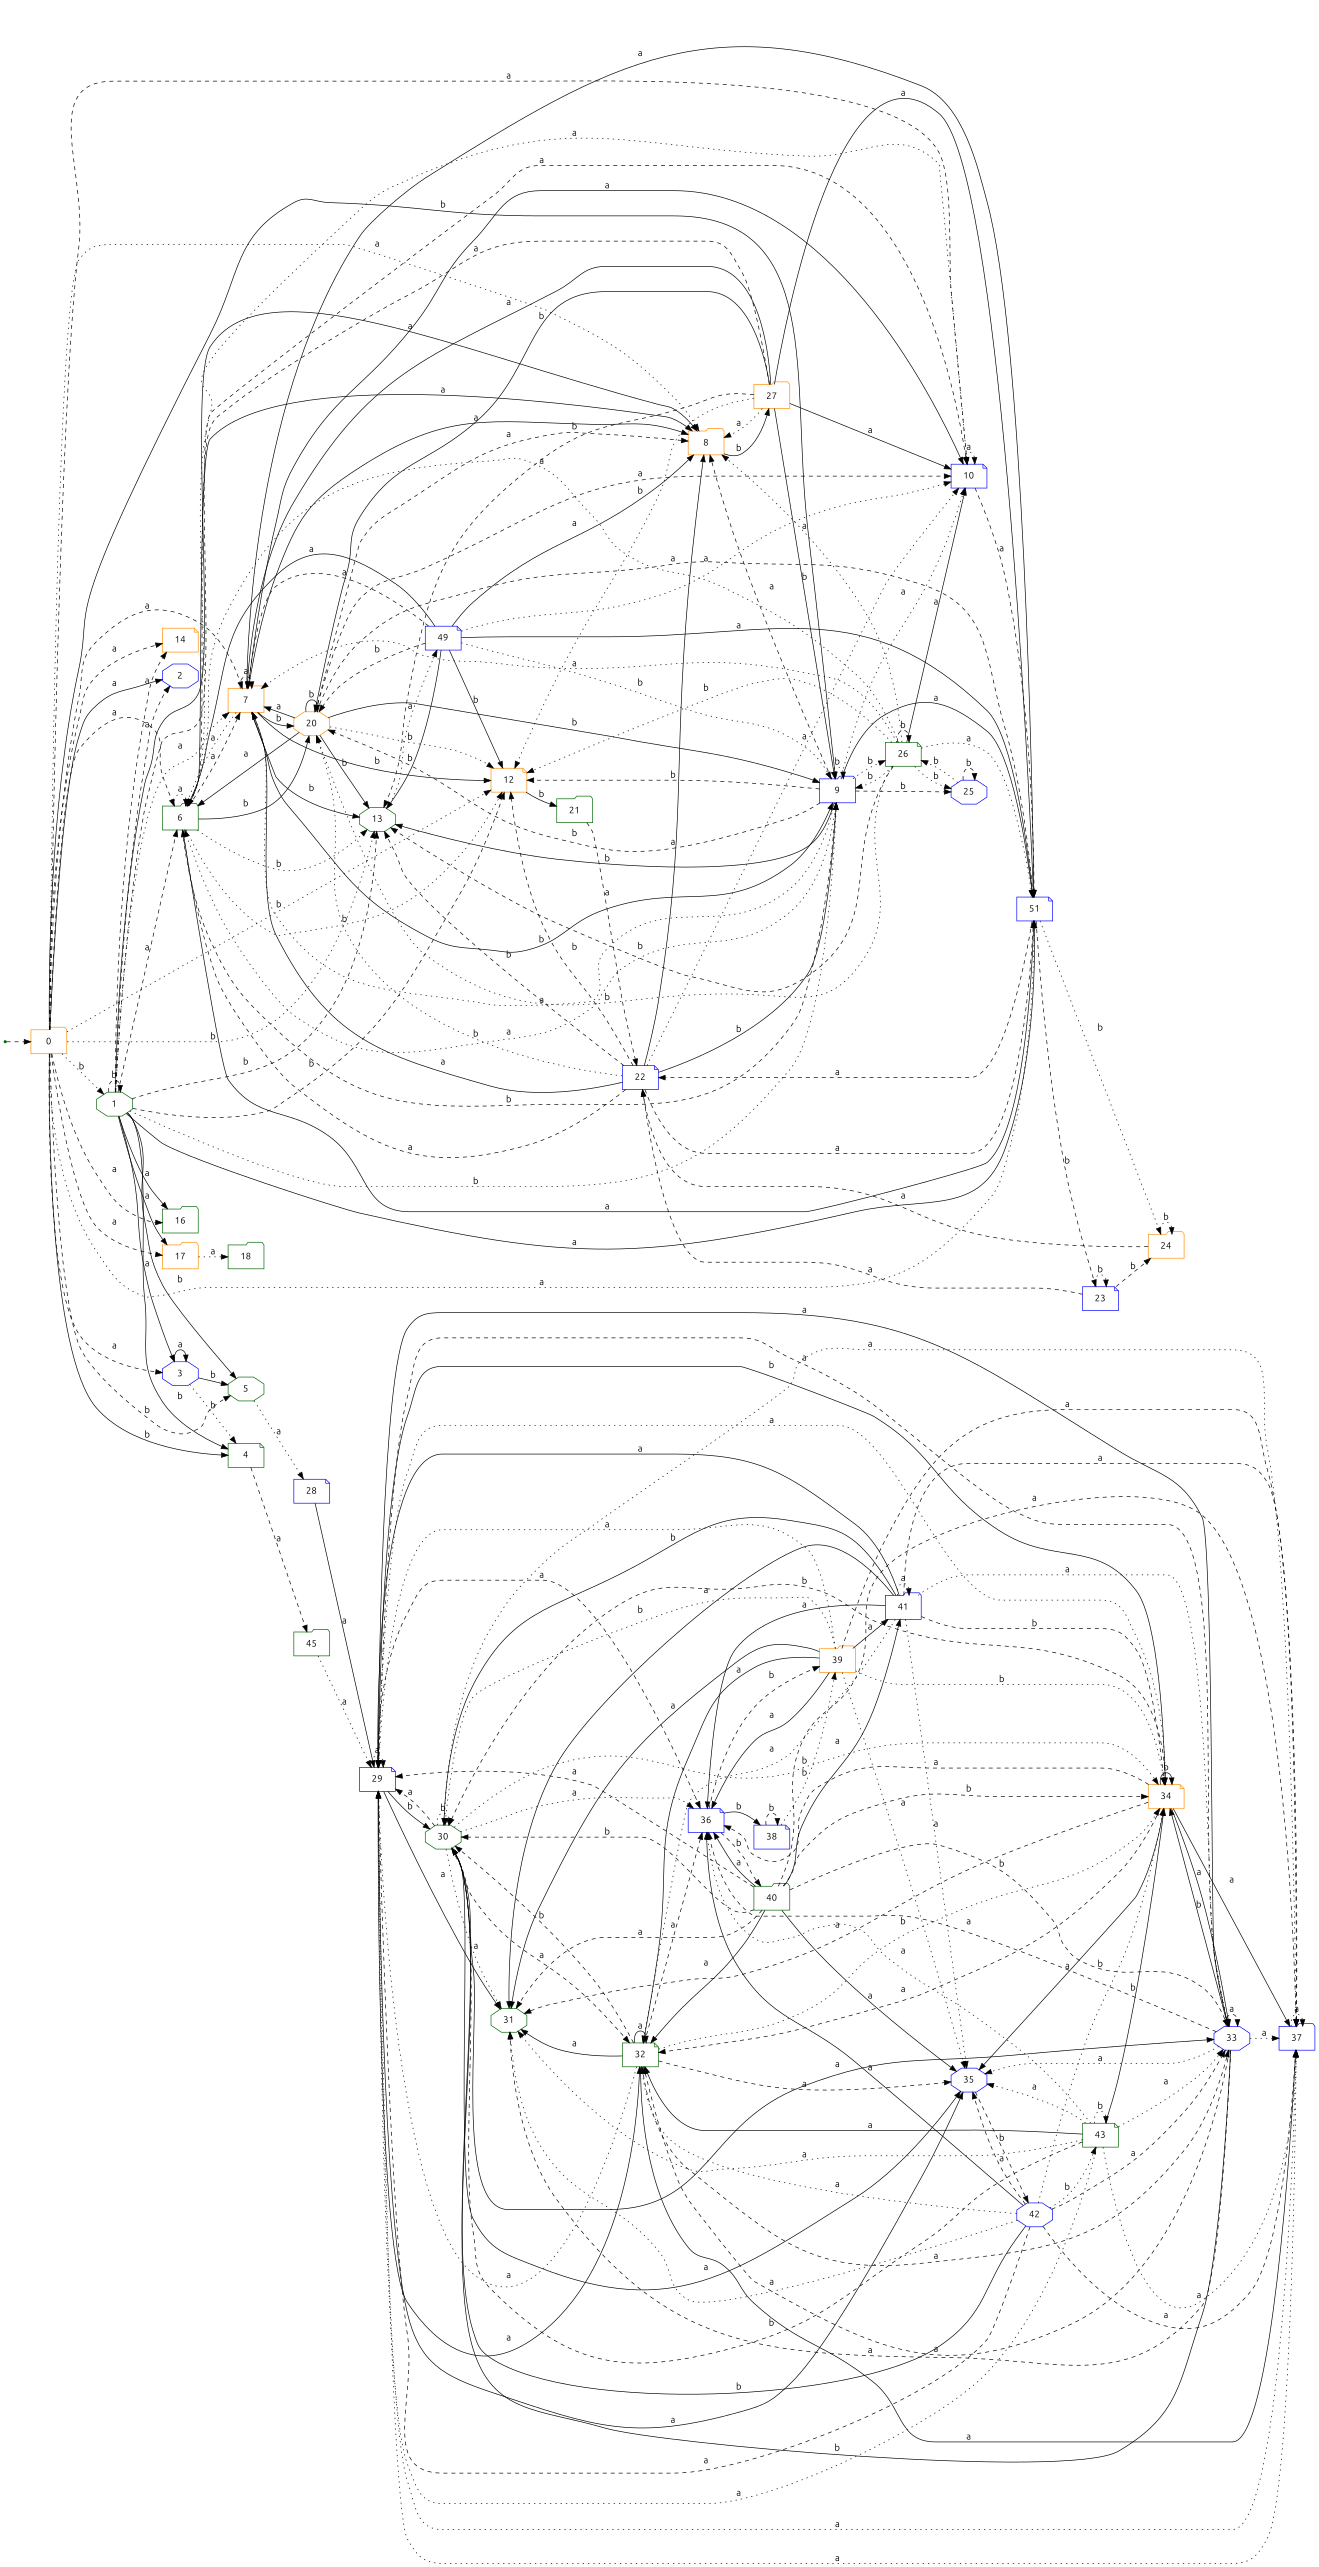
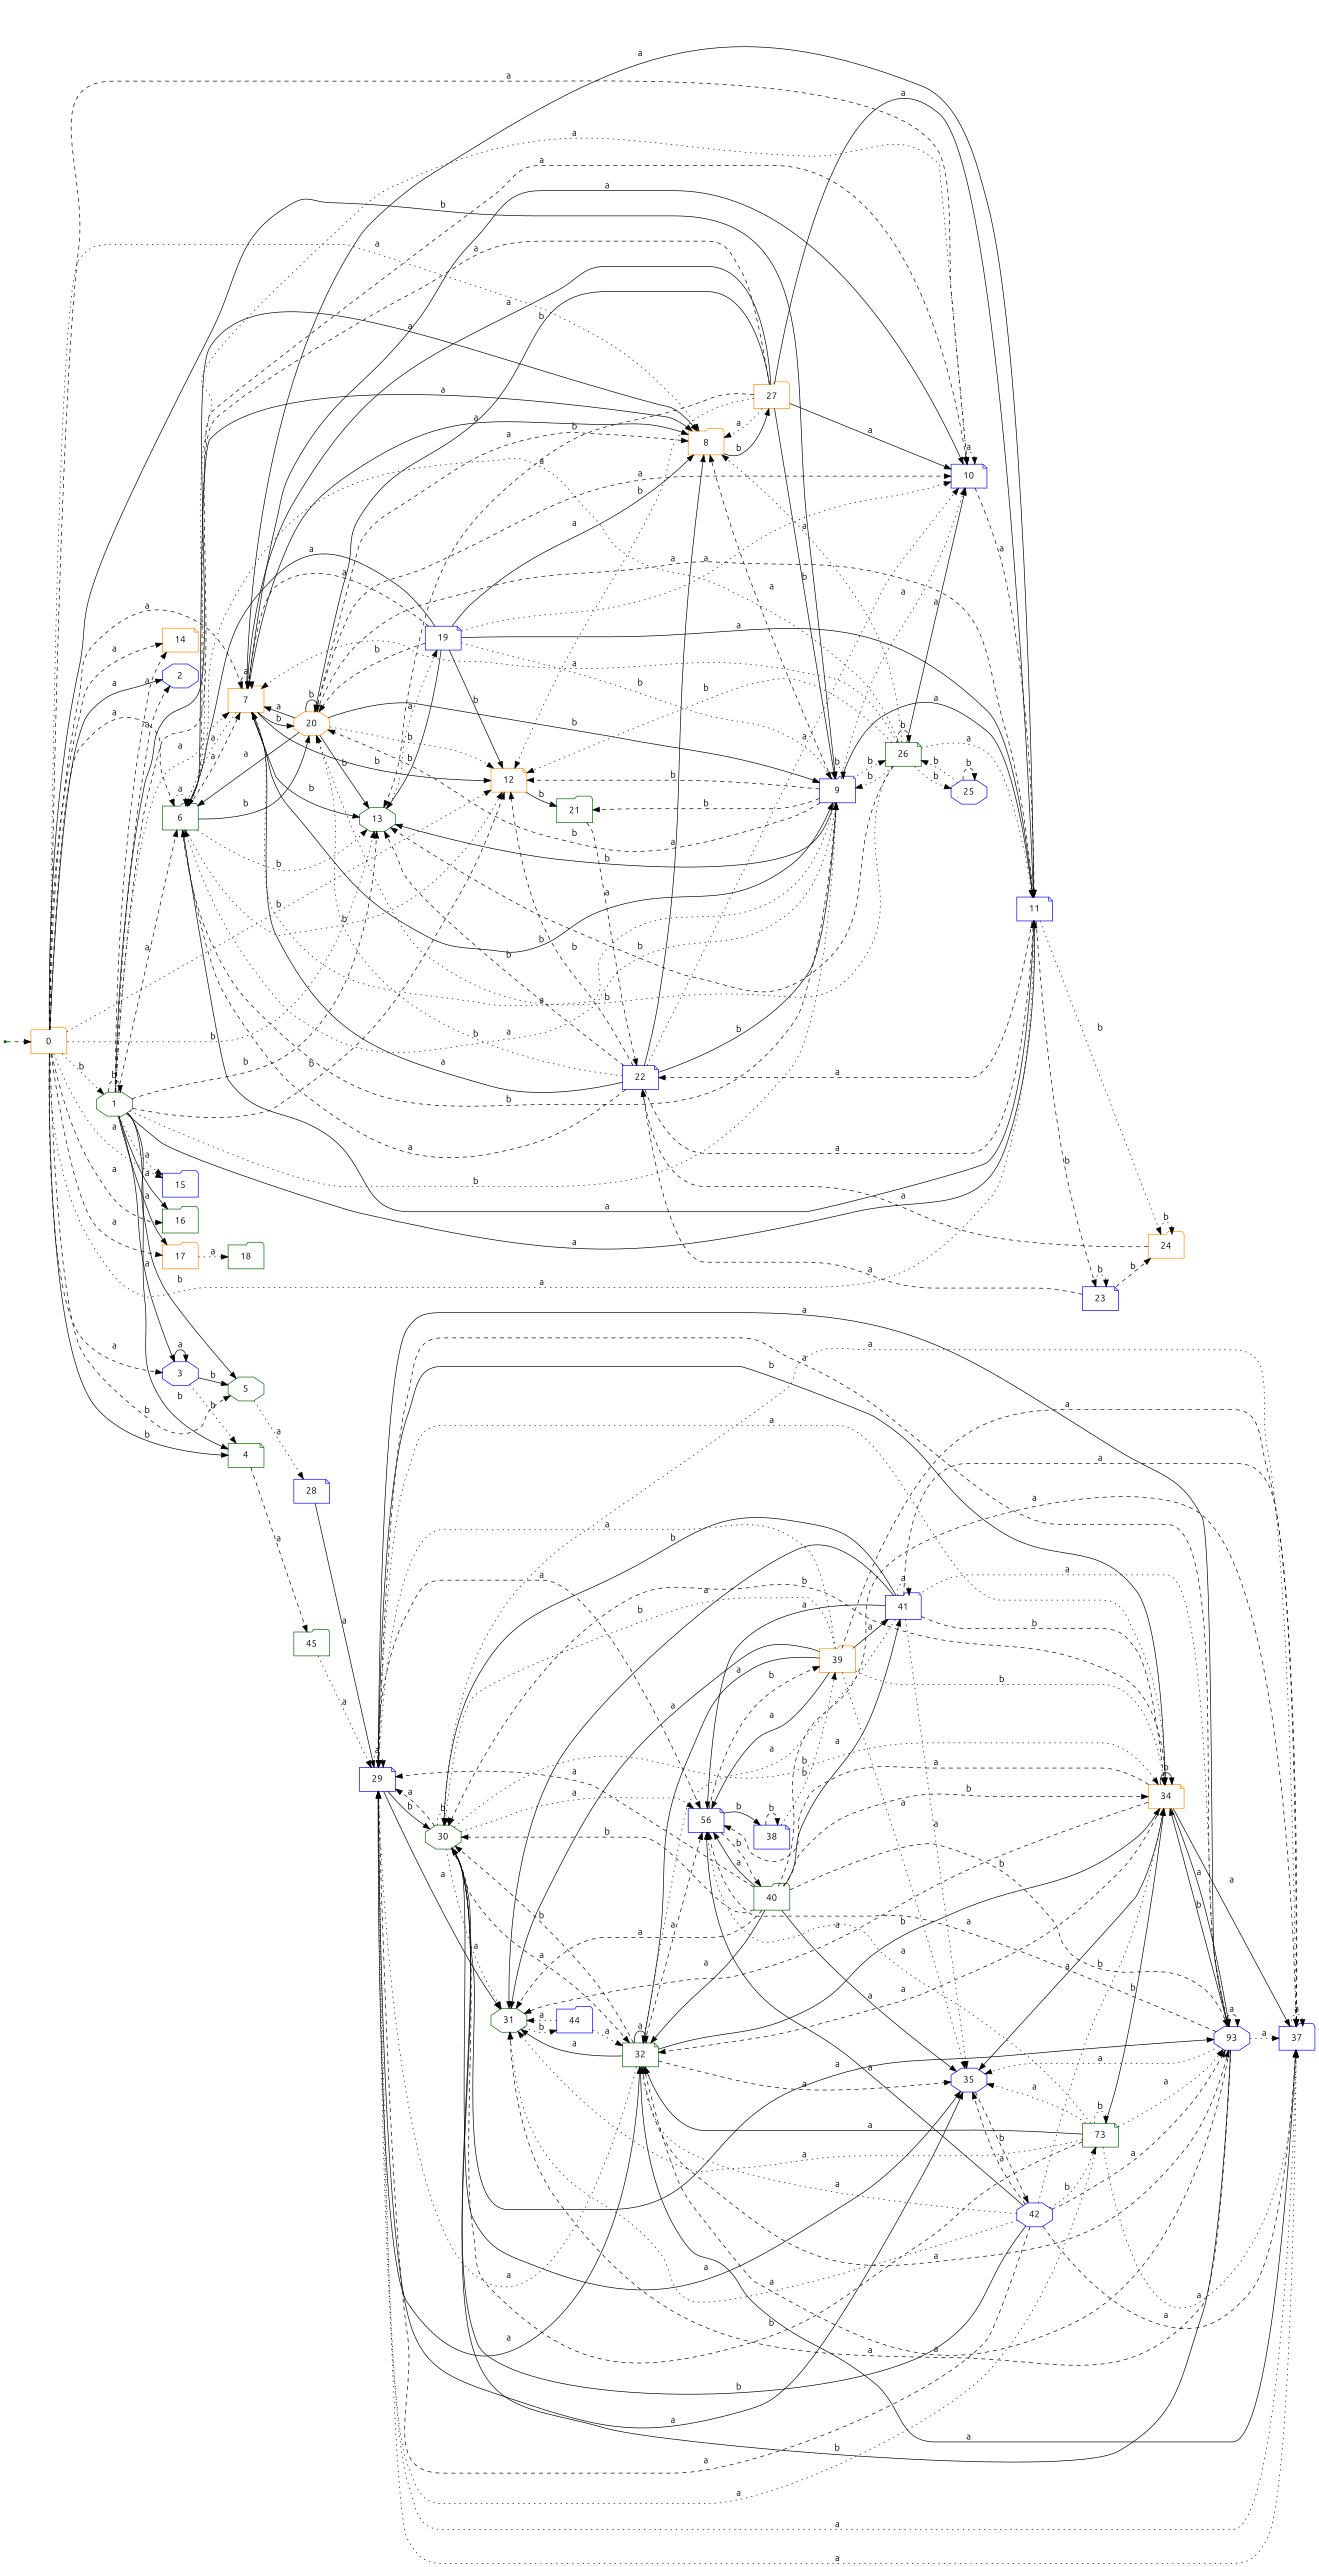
node "49": label "49" -> "19"
edge "9" -> "25": now "9" -> "21"
node "51": label "51" -> "11"
node "15": added
edge "41" -> "29": removed, label "a"
node "36": label "36" -> "56"
edge "32" -> "34": style dotted -> solid
node "44": added
node "33": label "33" -> "93"
node "43": label "43" -> "73"
